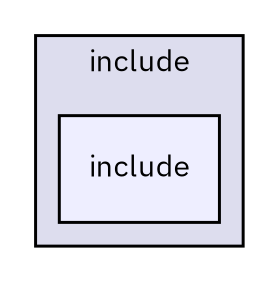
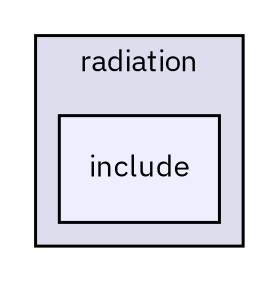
cluster "include": label "include" -> "radiation"
